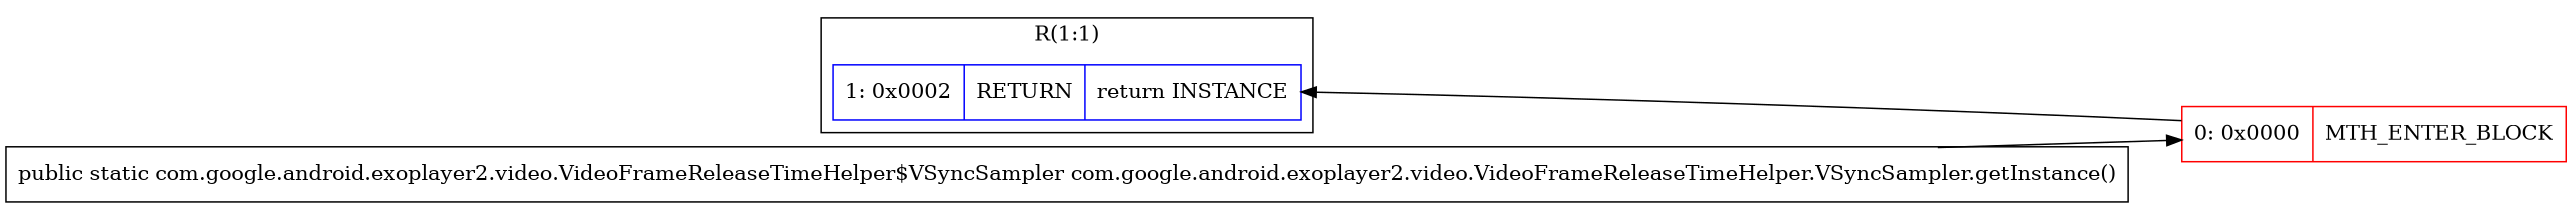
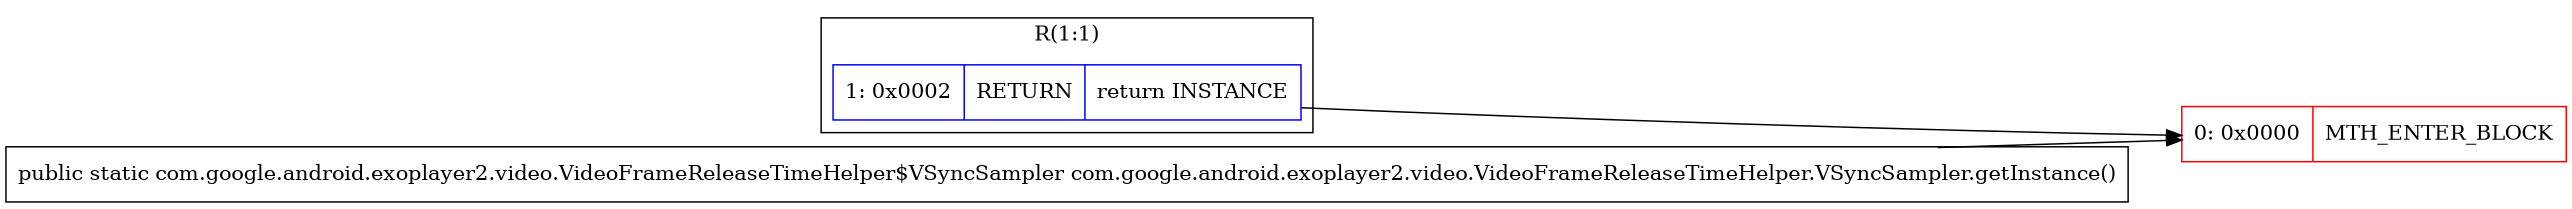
edge "0: 0x0000" -> "1: 0x0002": reversed
